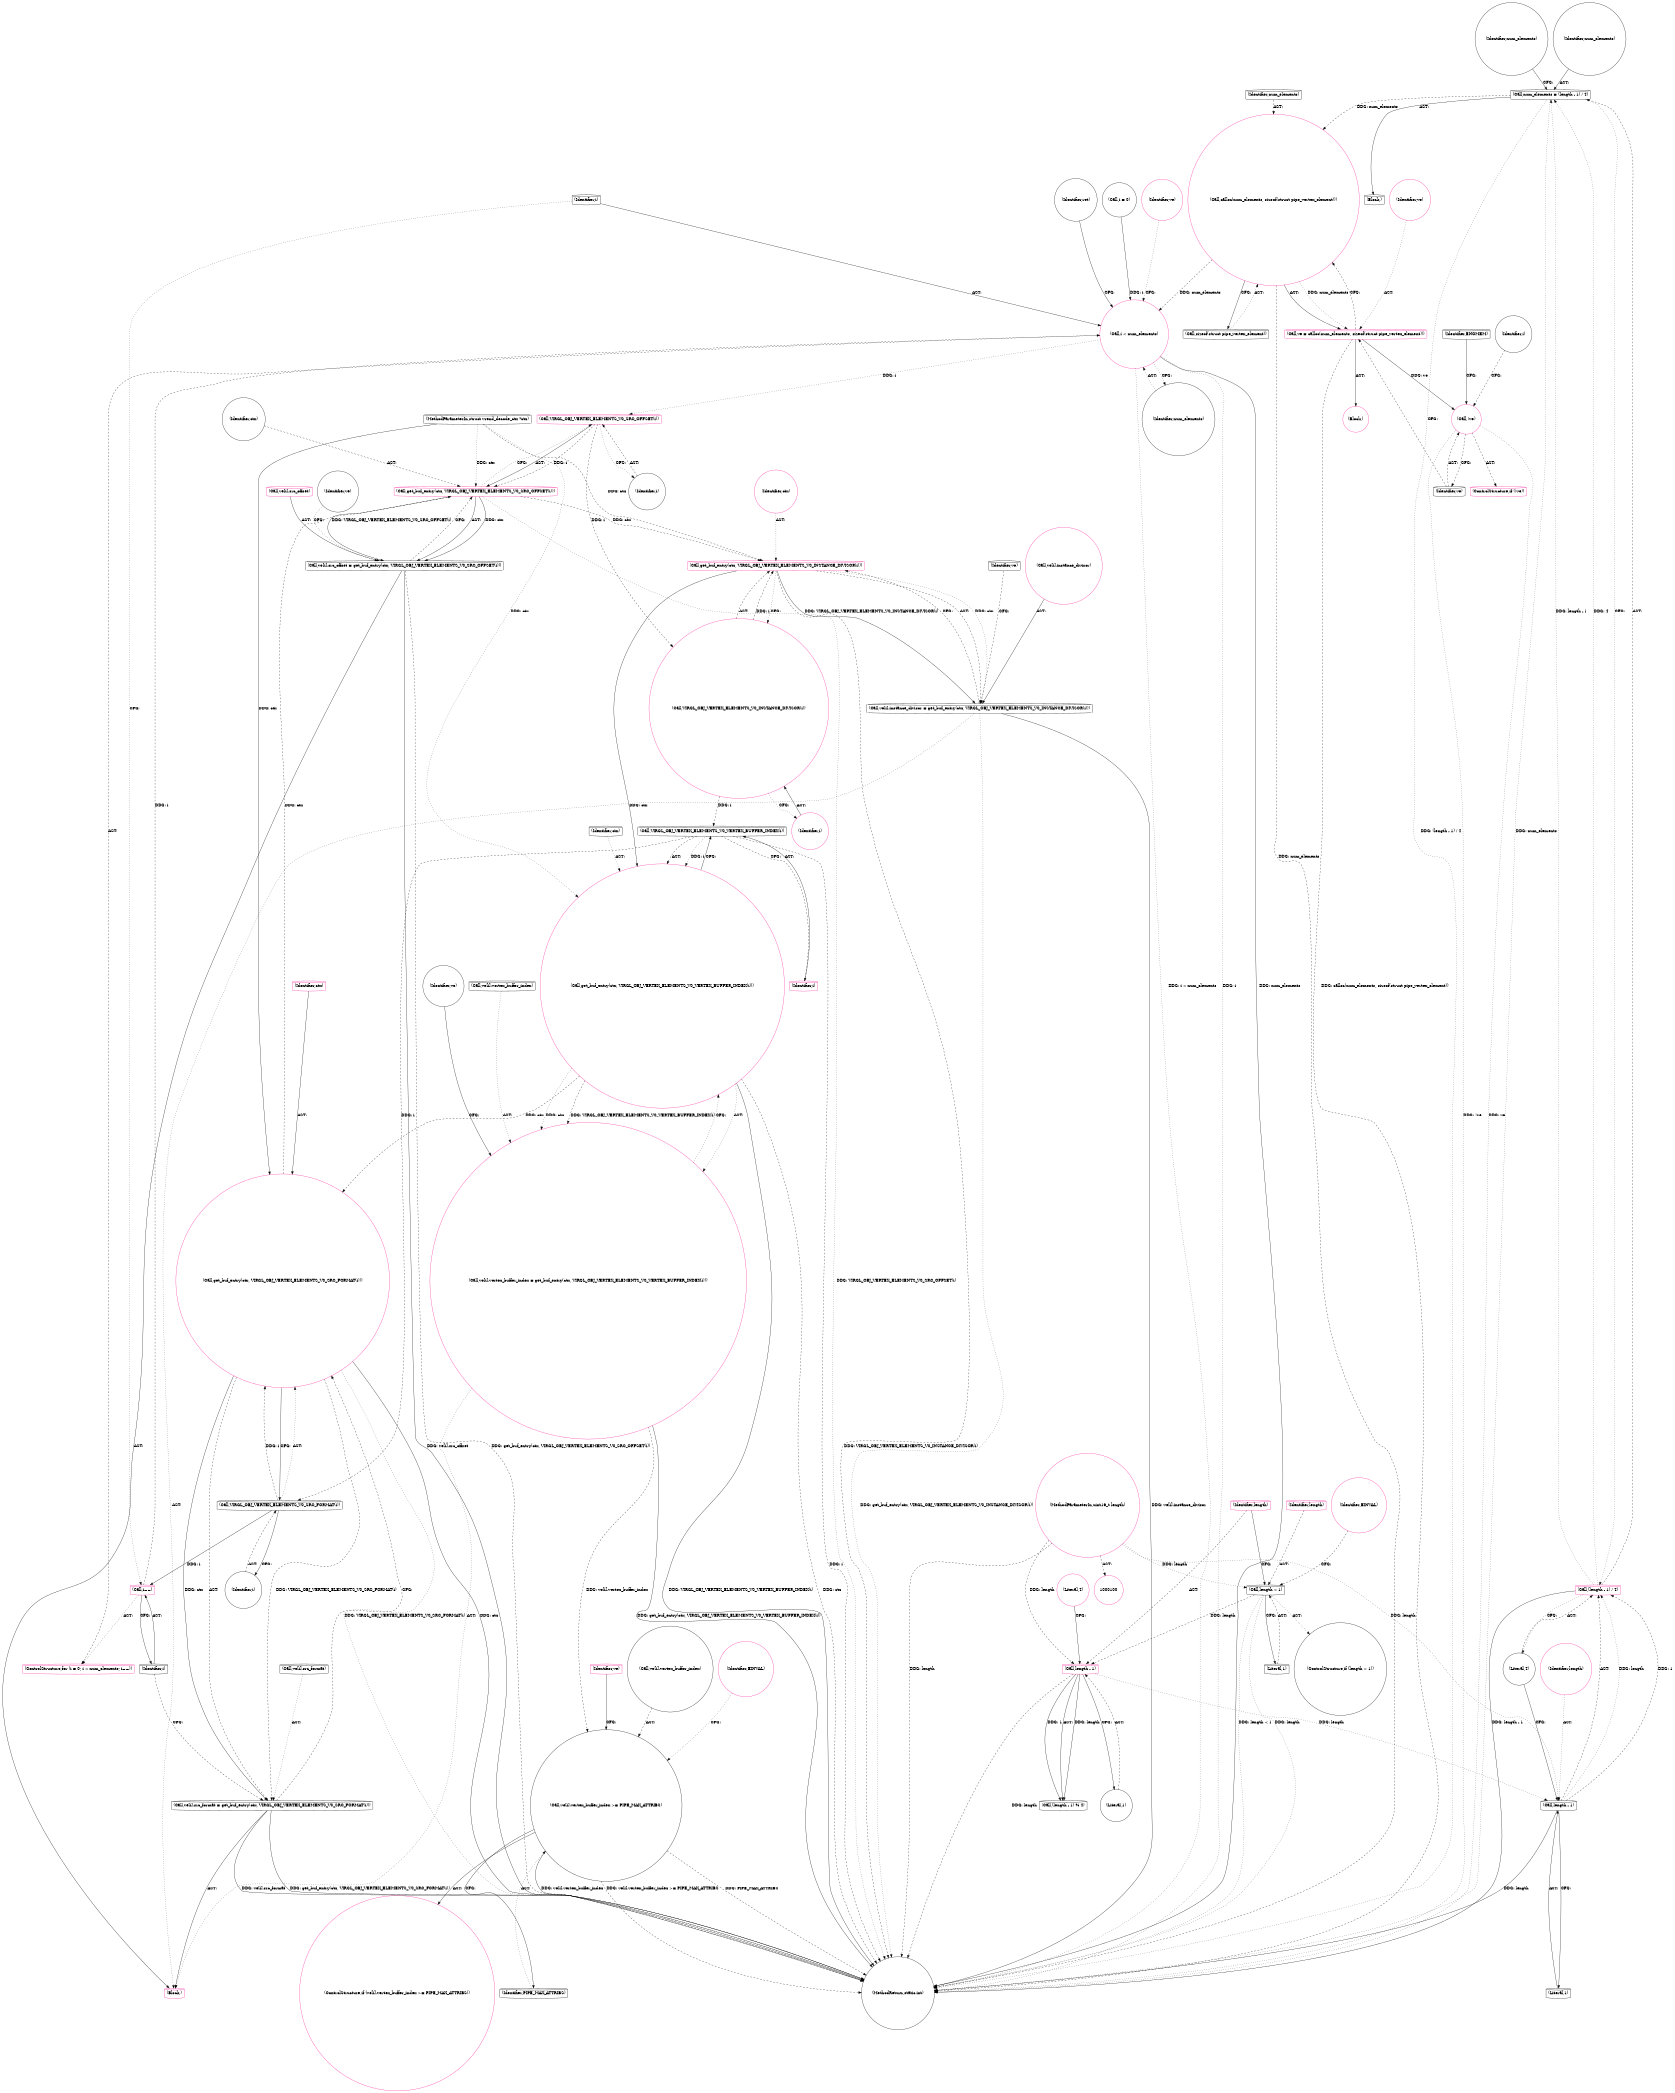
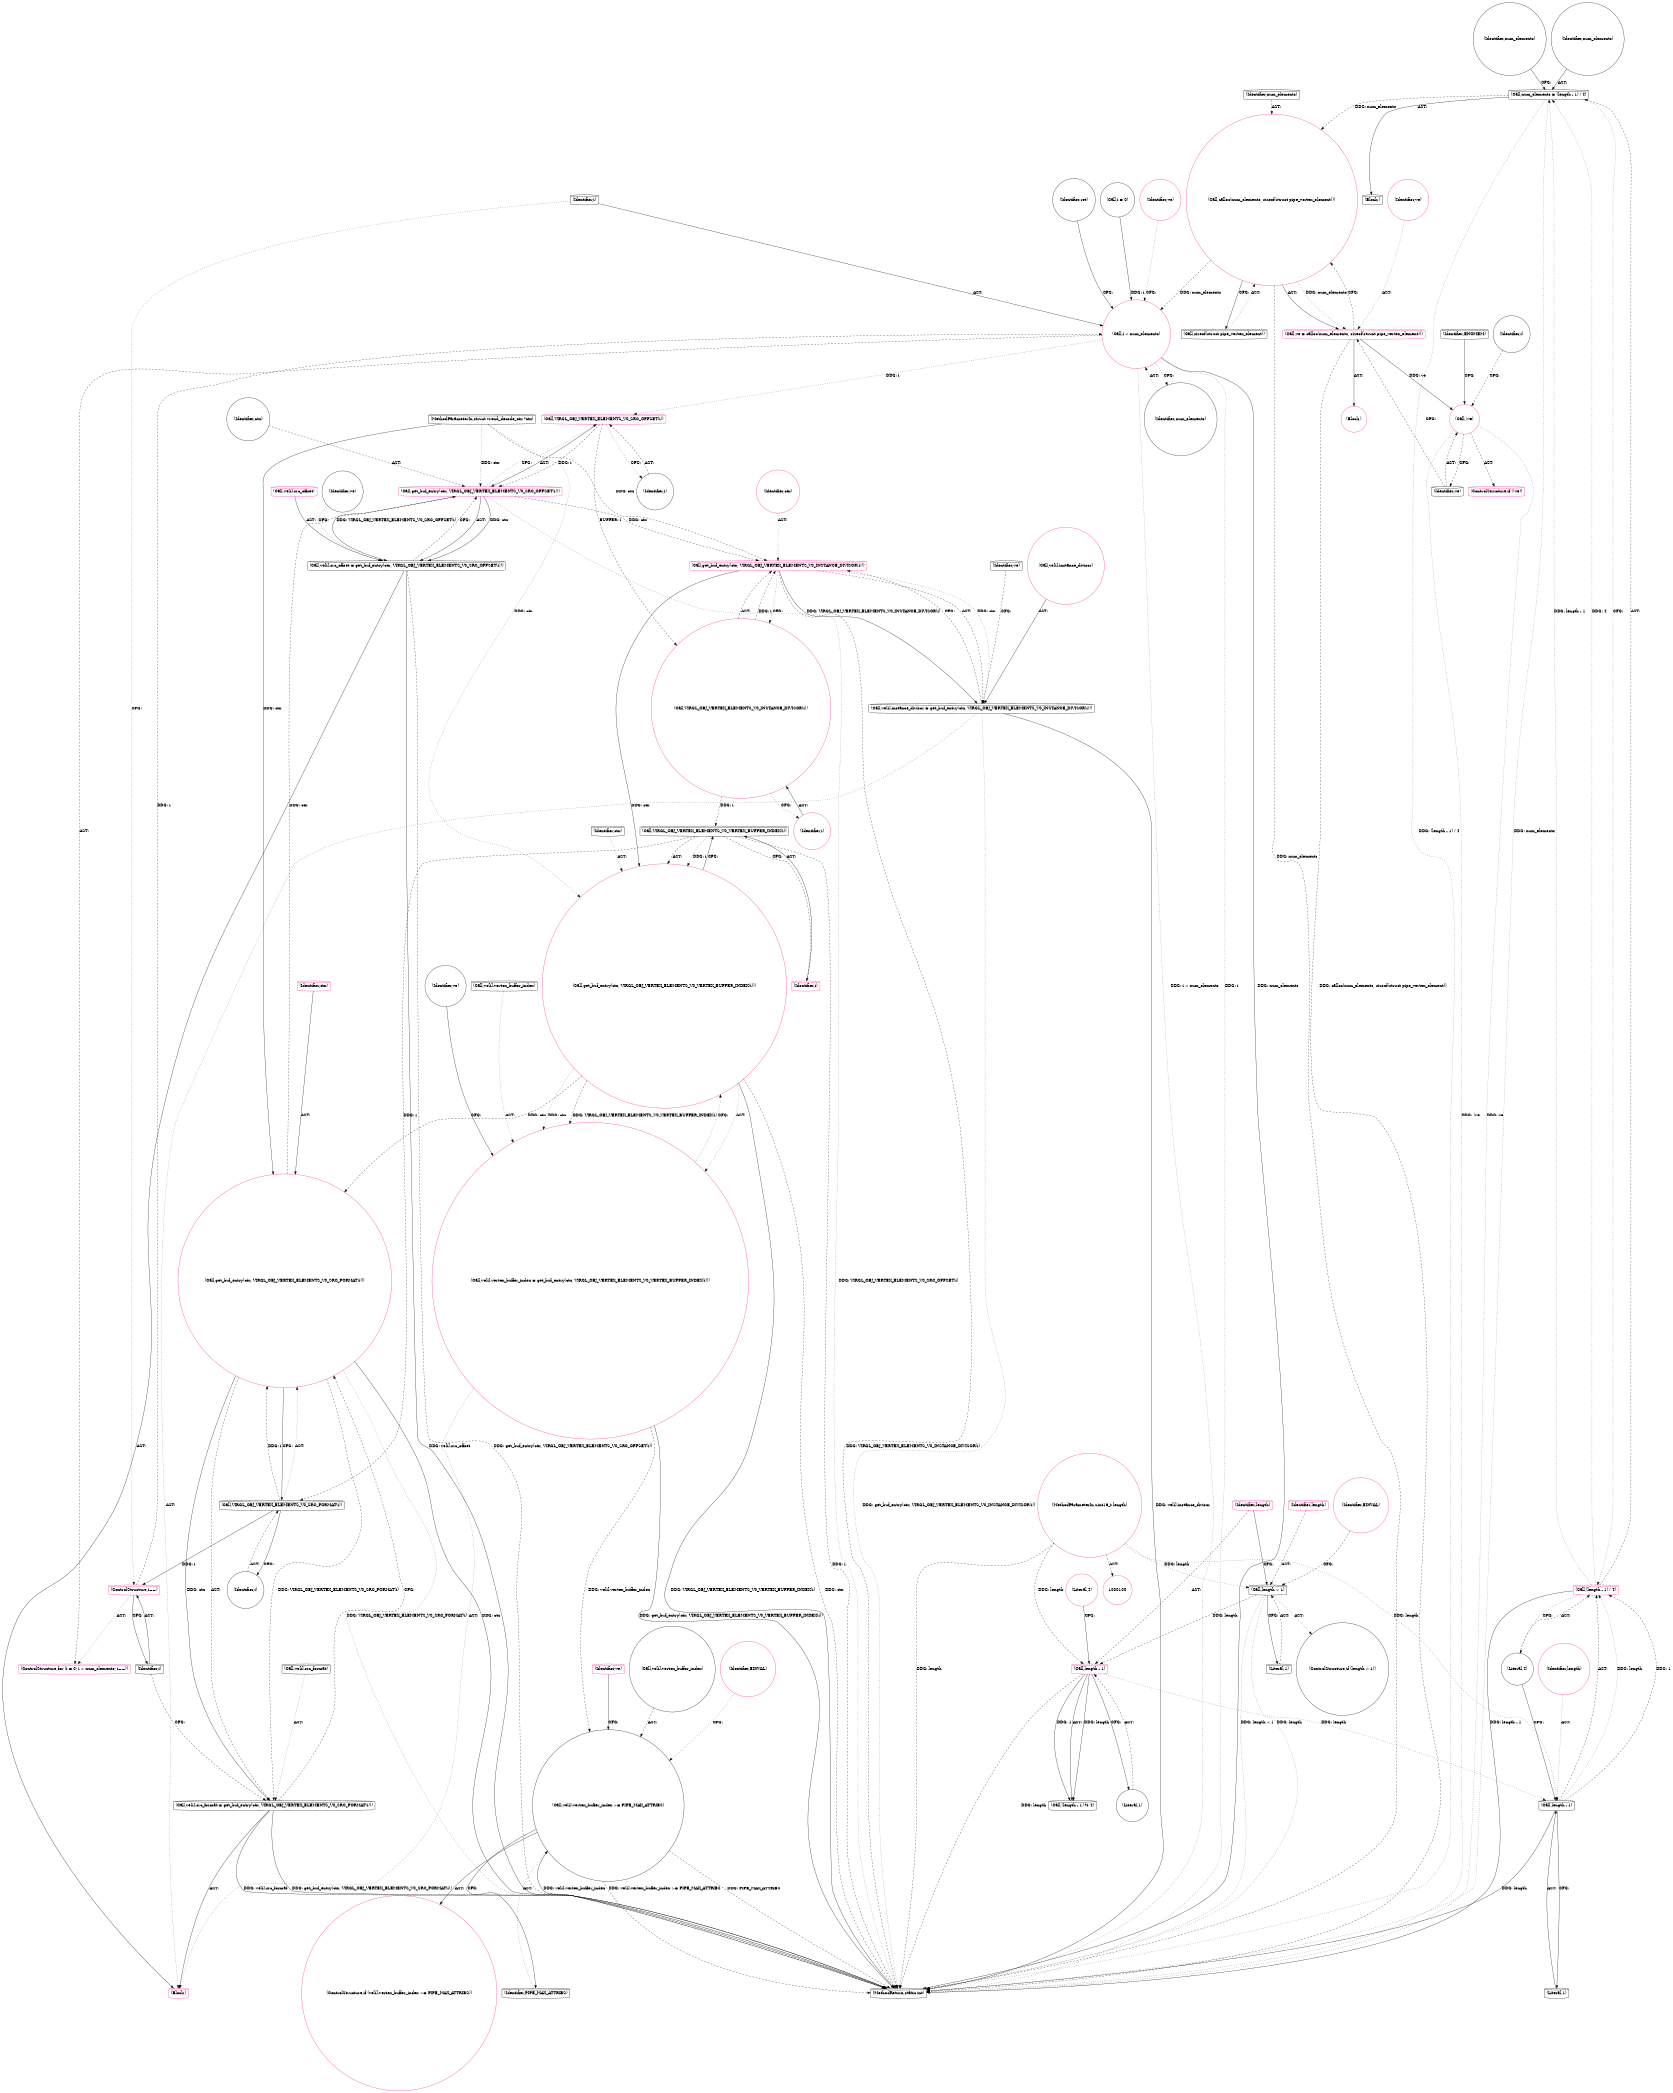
edge "(Call,VIRGL_OBJ_VERTEX_ELEMENTS_V0_SRC_OFFSET(i))" -> "(Call,VIRGL_OBJ_VERTEX_ELEMENTS_V0_INSTANCE_DIVISOR(i))": label "DDG: i" -> "BUFFER: i"
node "(Call,i++)": label "(Call,i++)" -> "(ControlStructure,i++)"
node "(MethodReturn,static int)": shape circle -> cylinder
